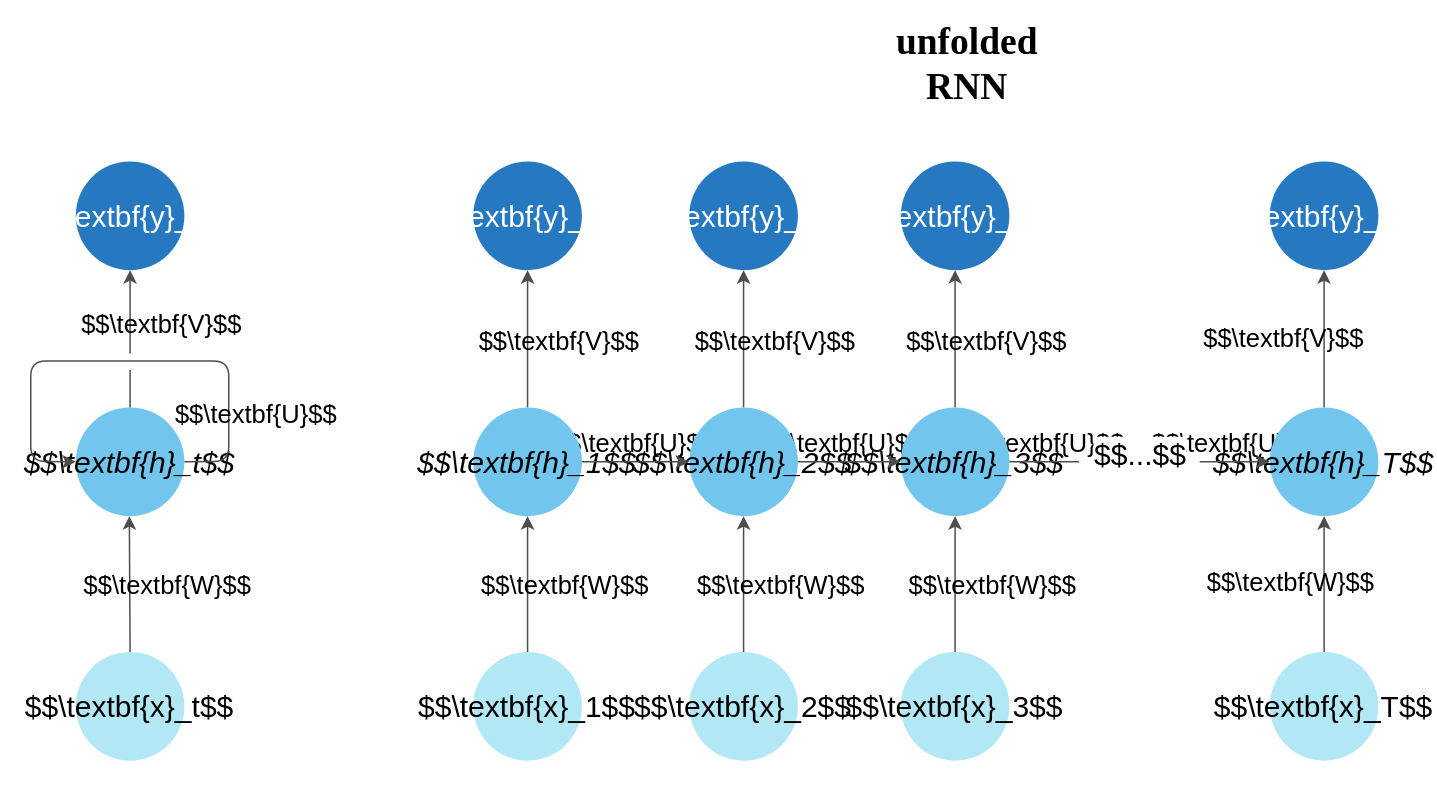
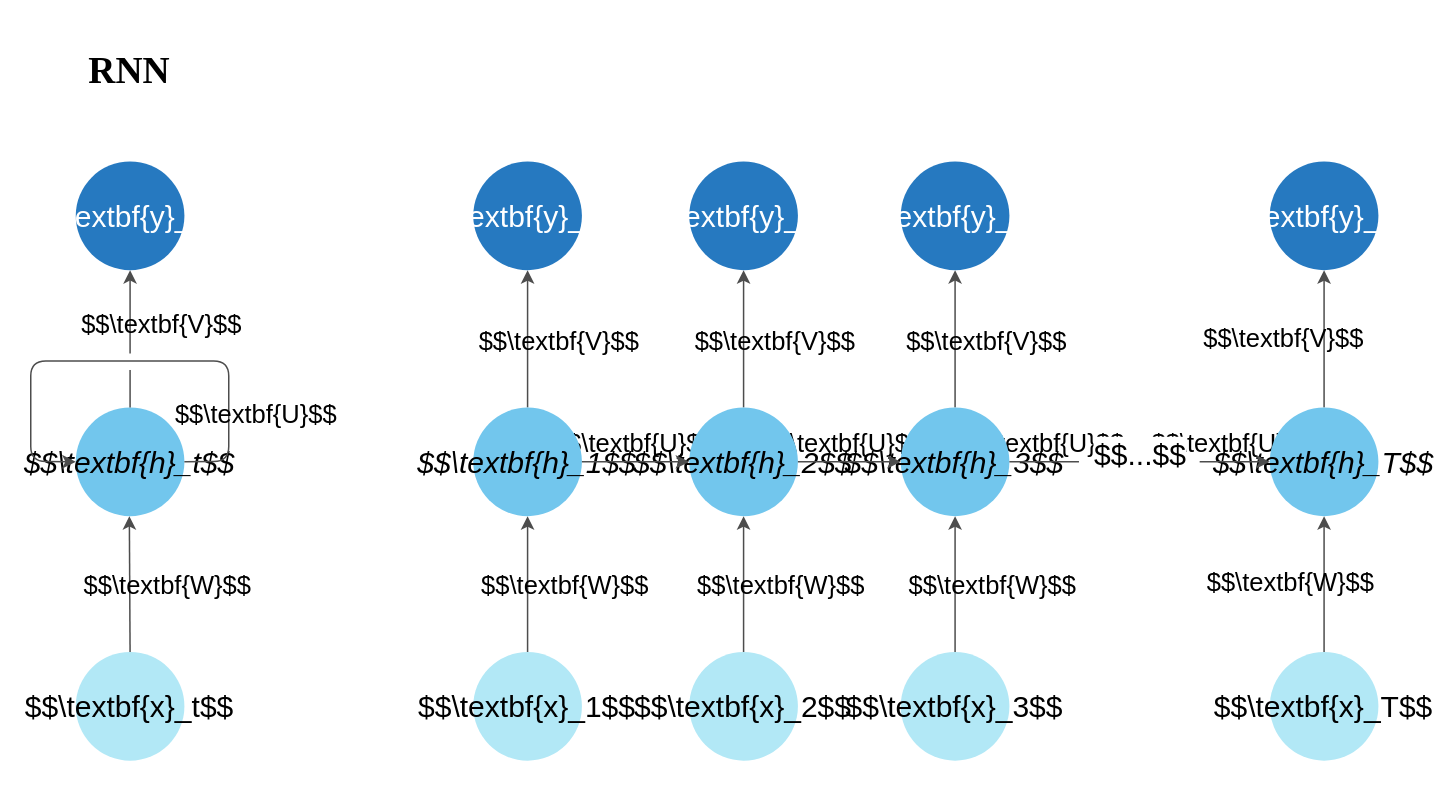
node "unfolded RNN": removed
node "RNN": added
